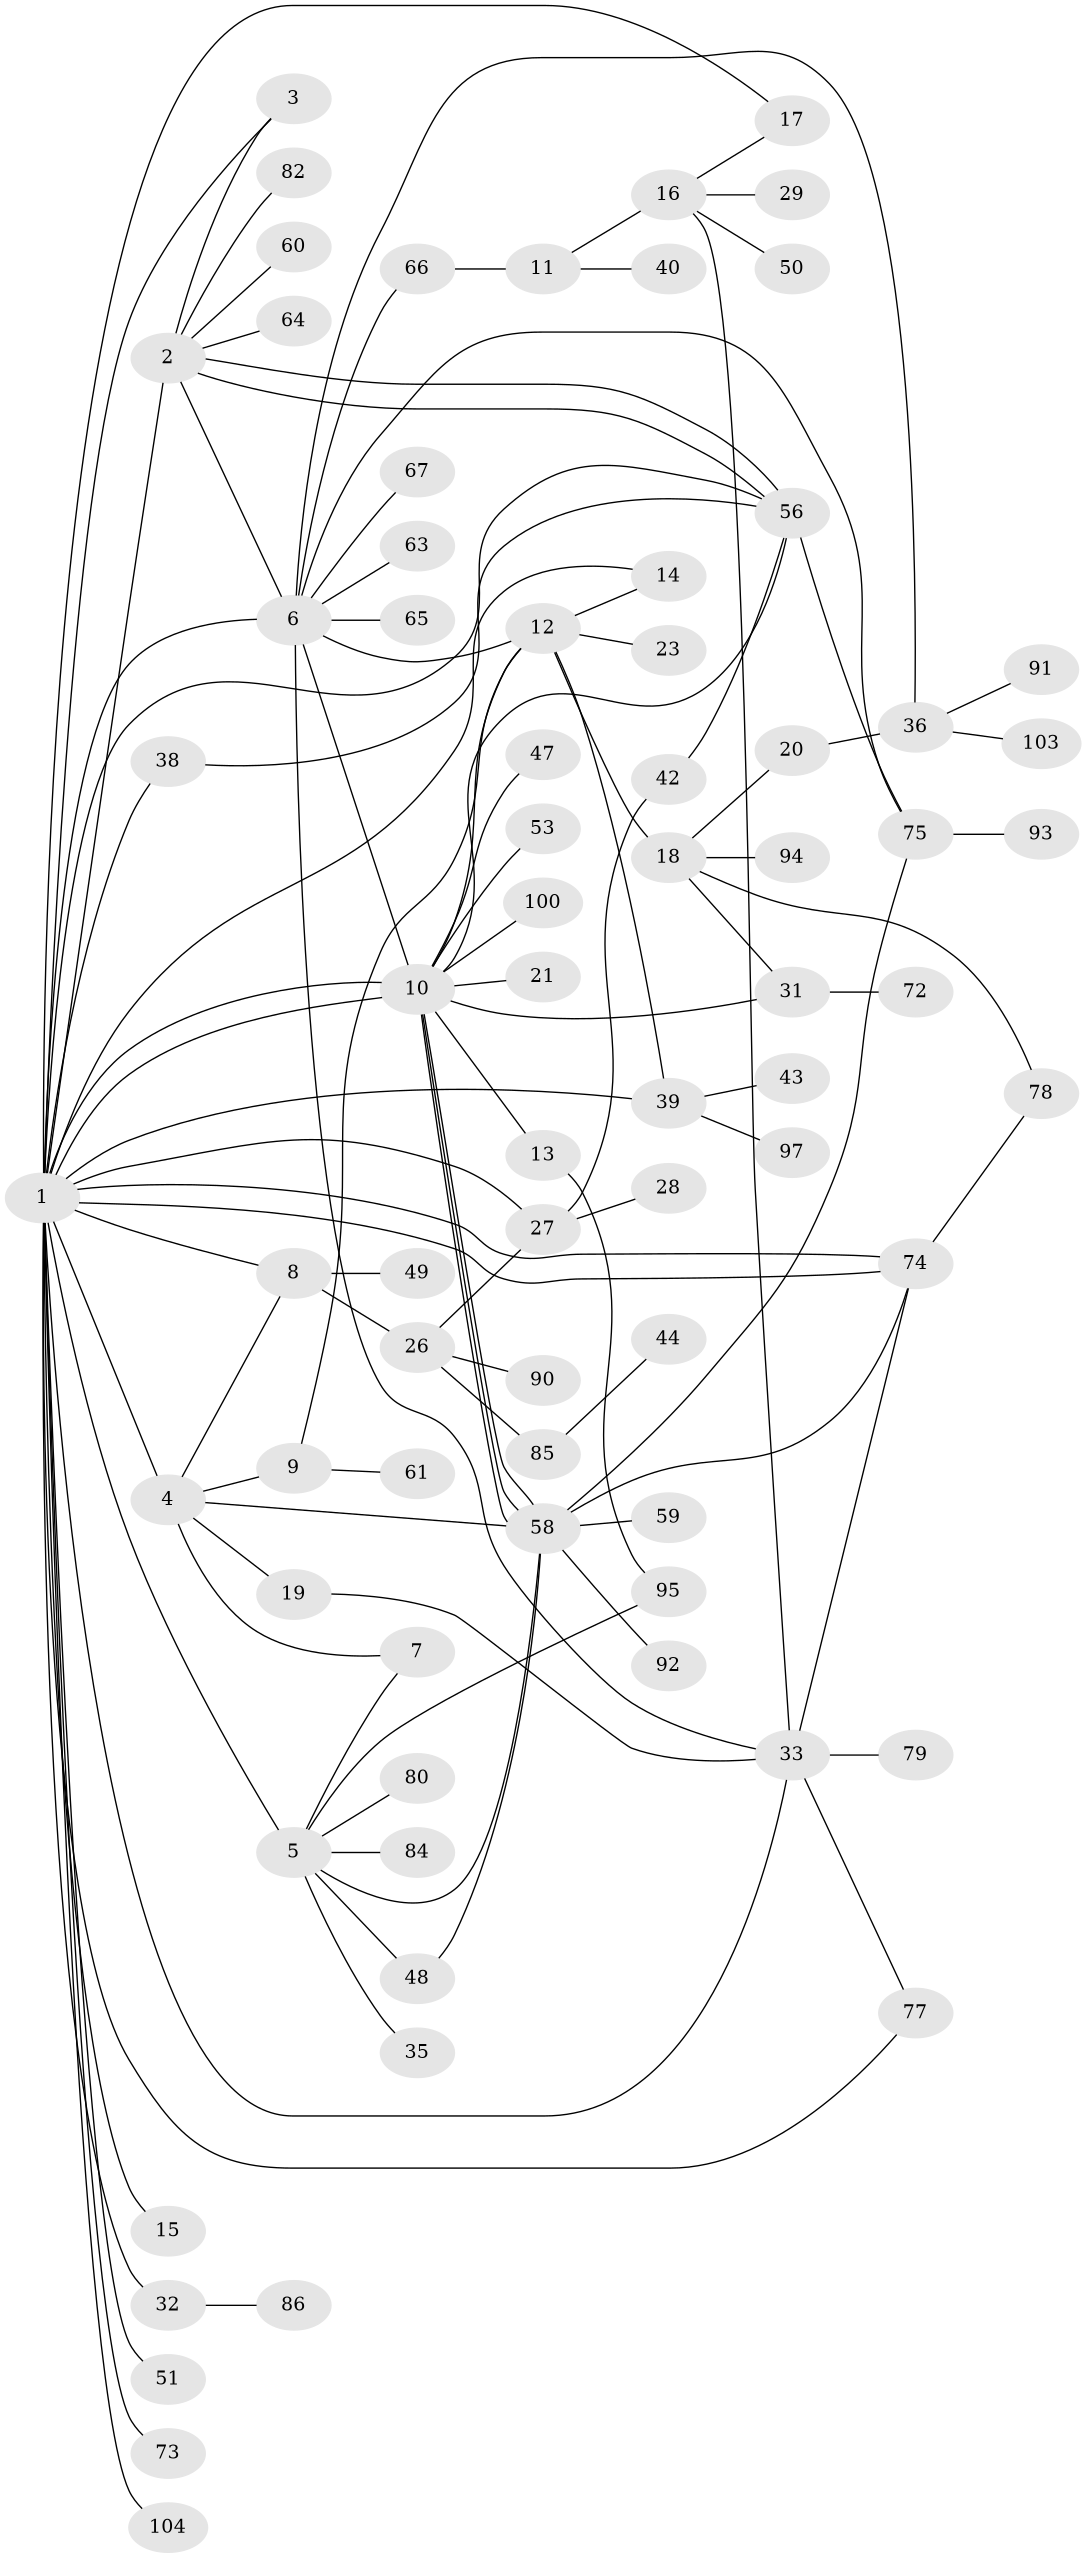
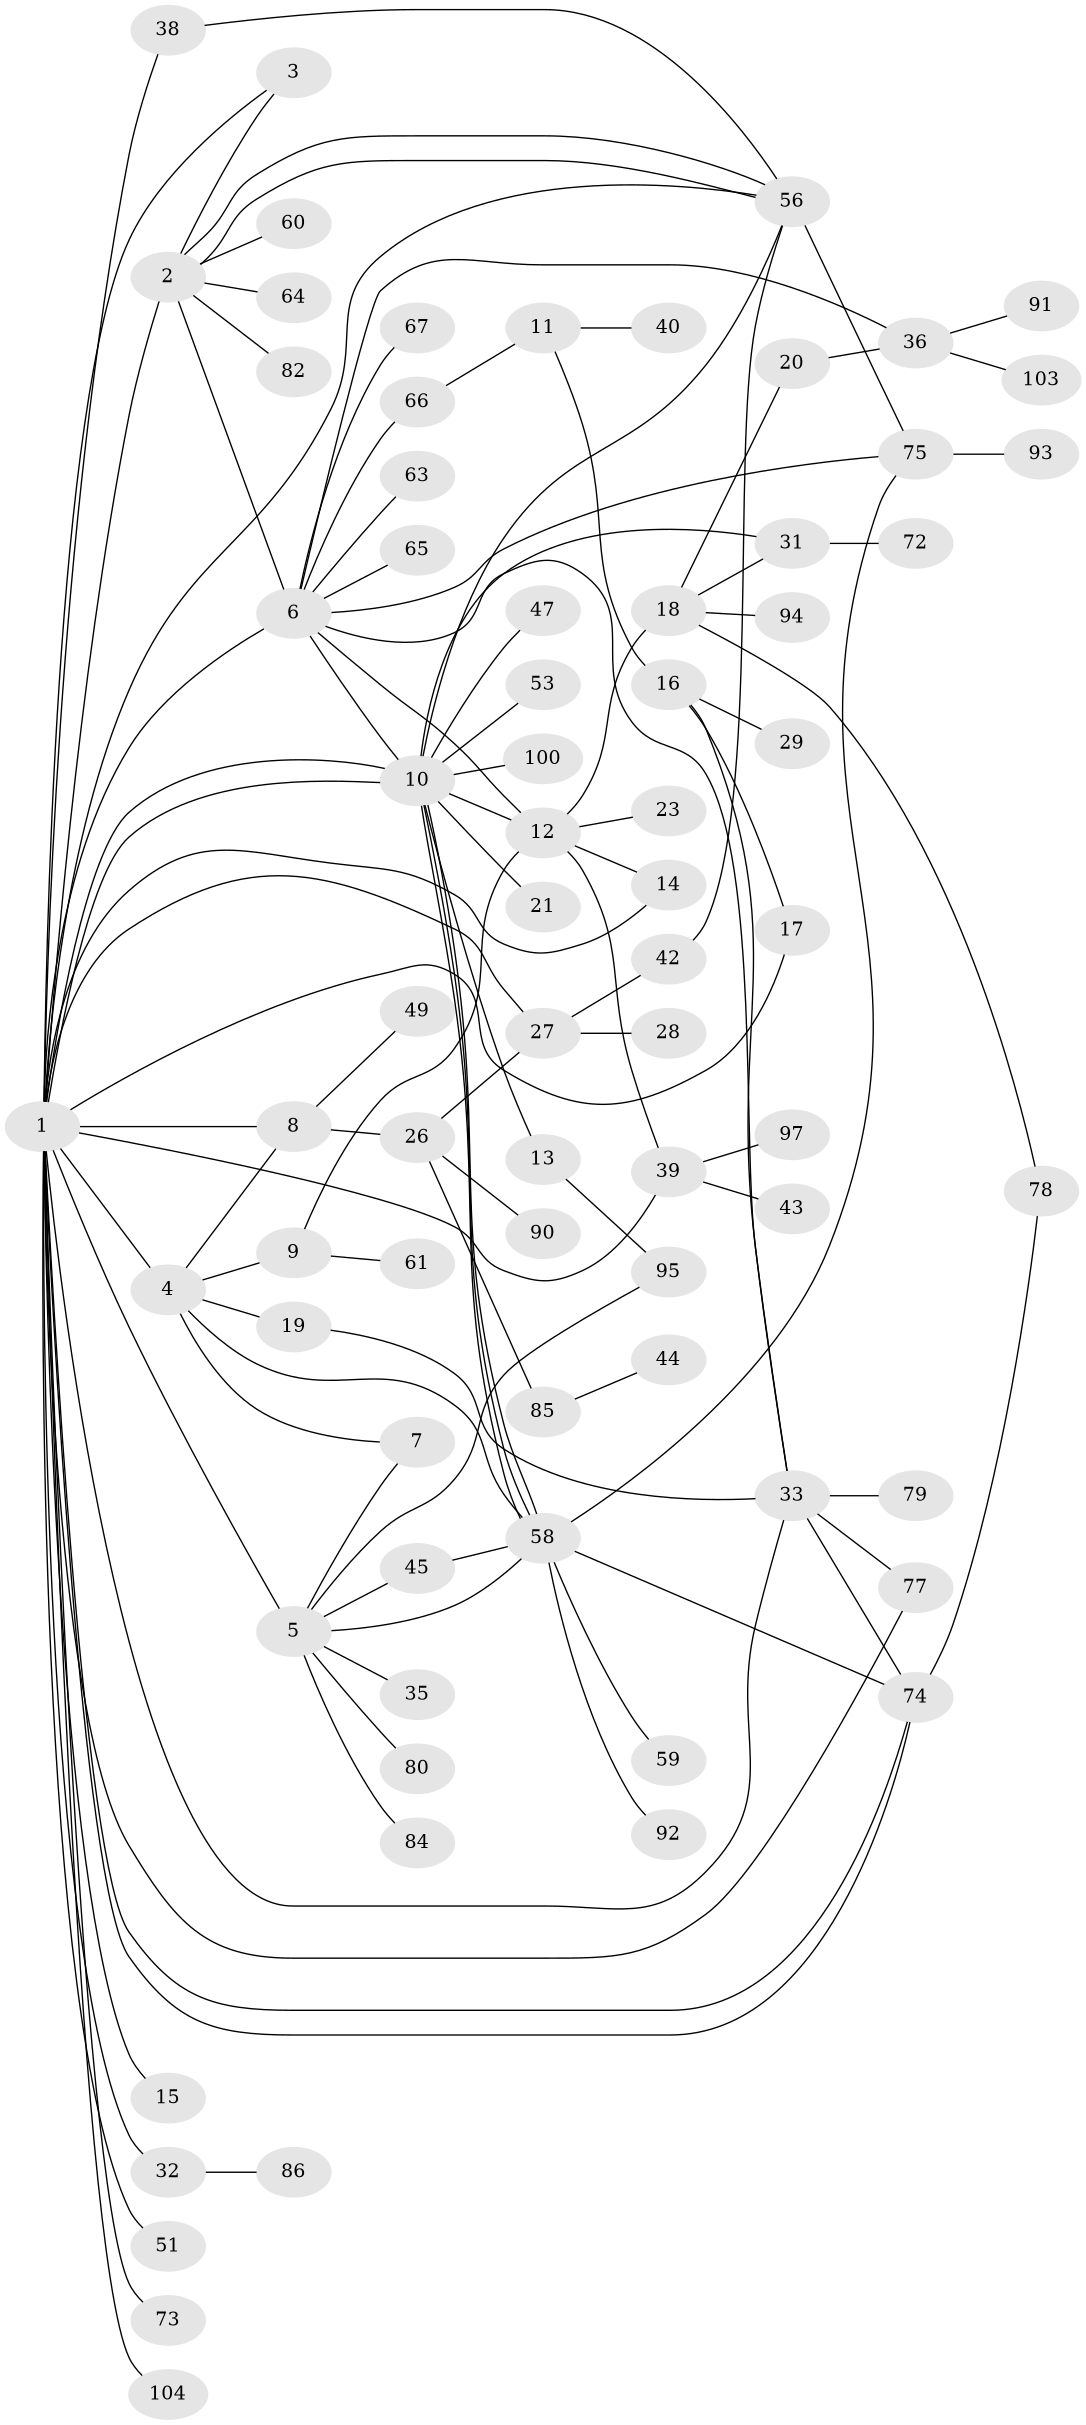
node "50": removed
node "48": label "48" -> "45"
